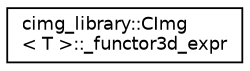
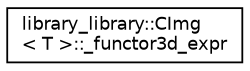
node "cimg_library::CImg < T >::_functor3d_expr": label "cimg_library::CImg < T >::_functor3d_expr" -> "library_library::CImg < T >::_functor3d_expr"
